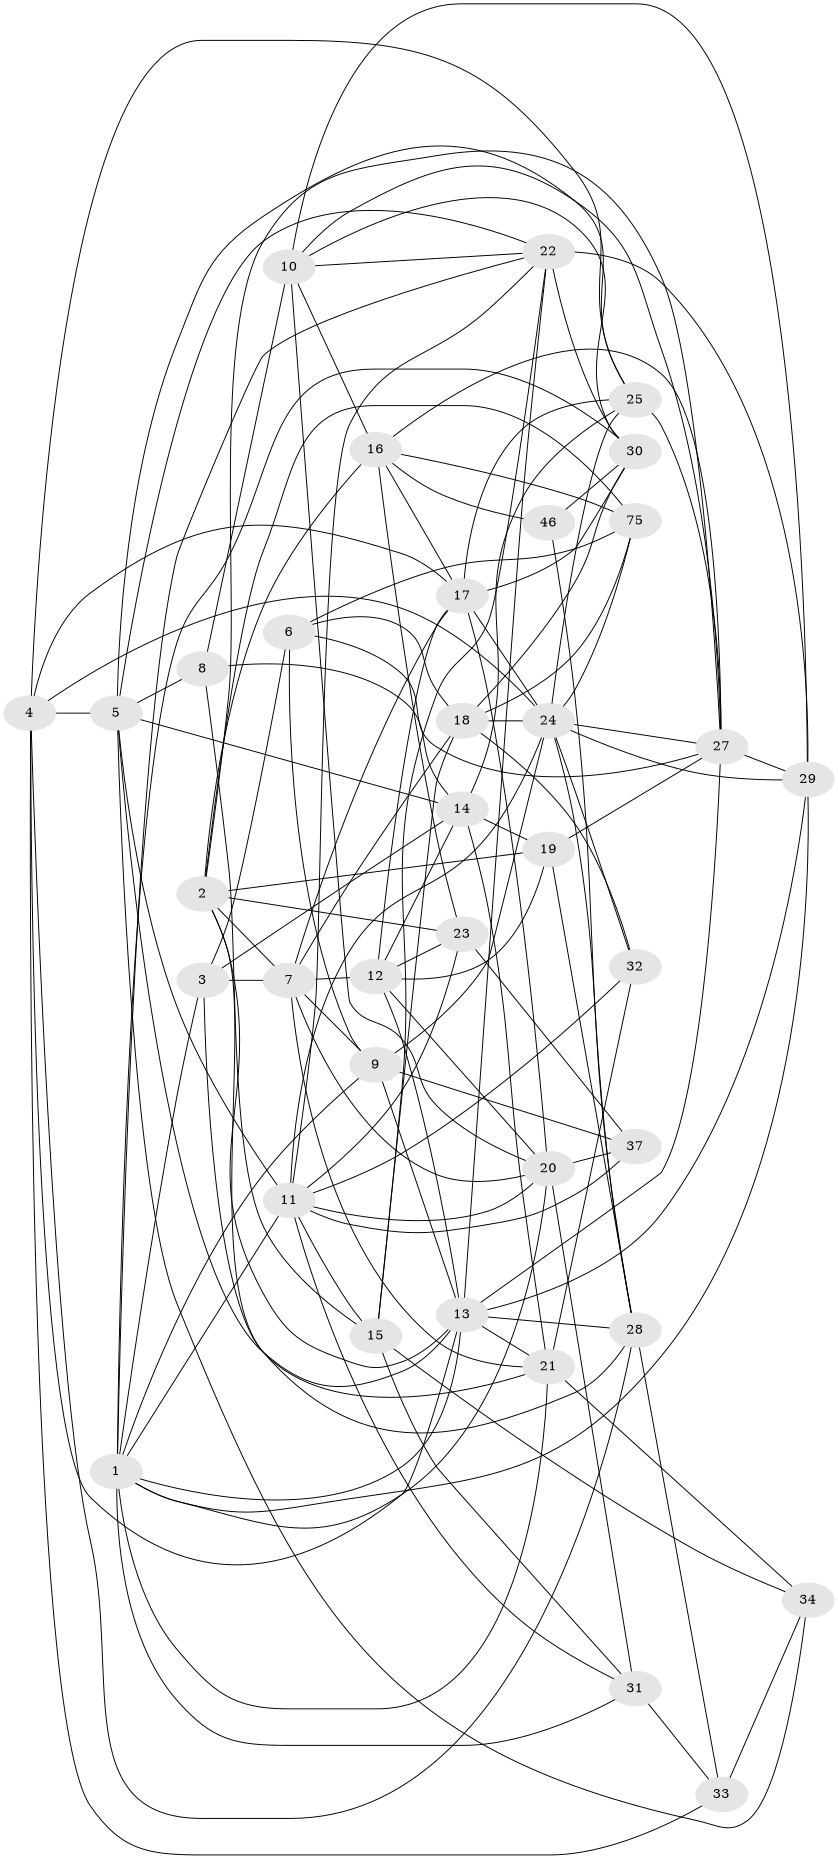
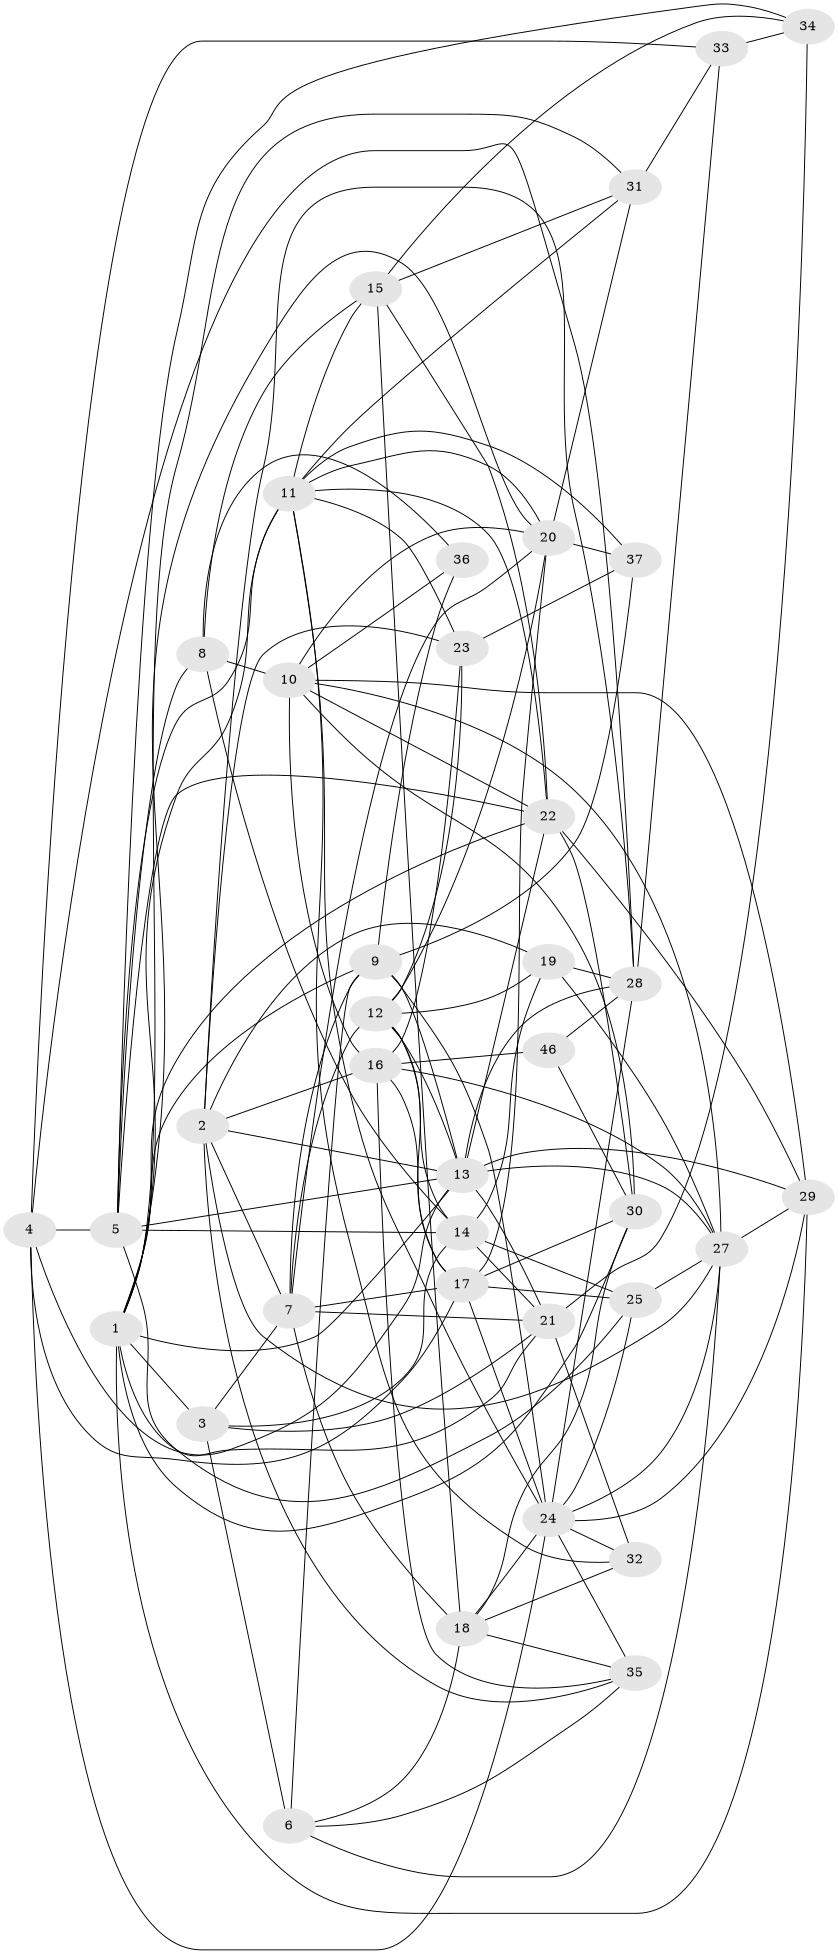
edge "25" -- "4": removed
node "75": label "75" -> "35"
node "36": added
